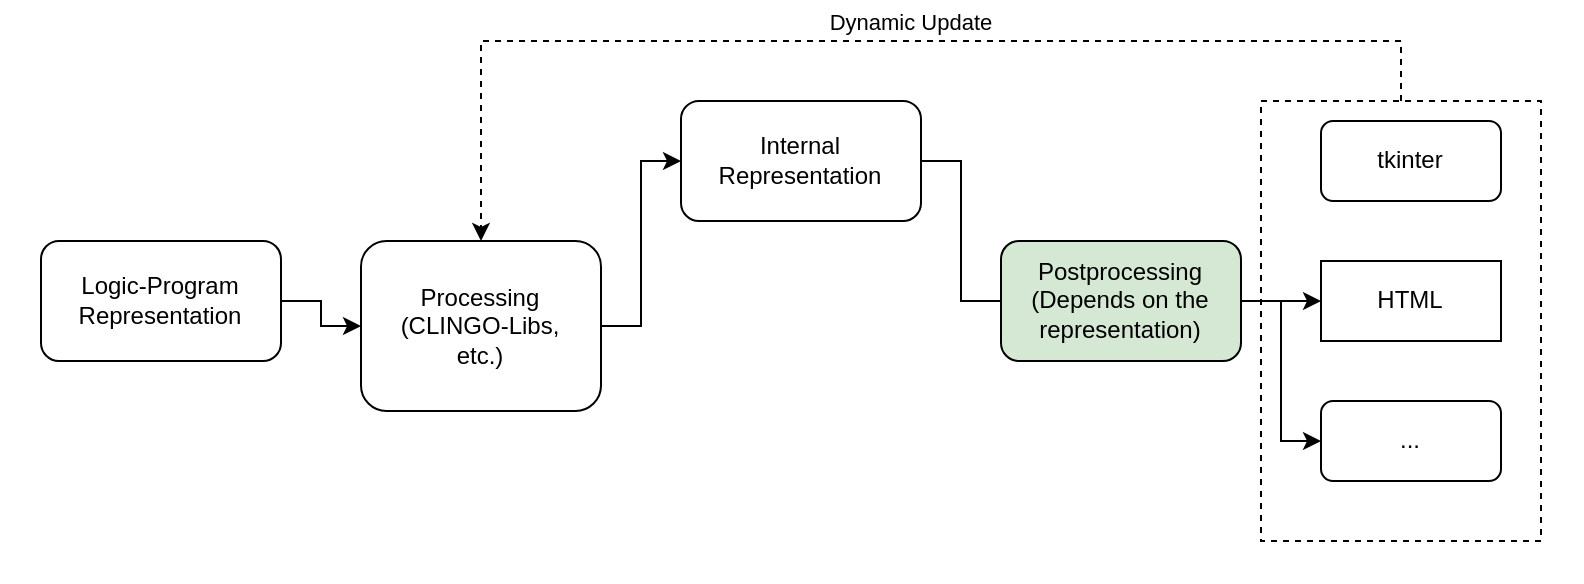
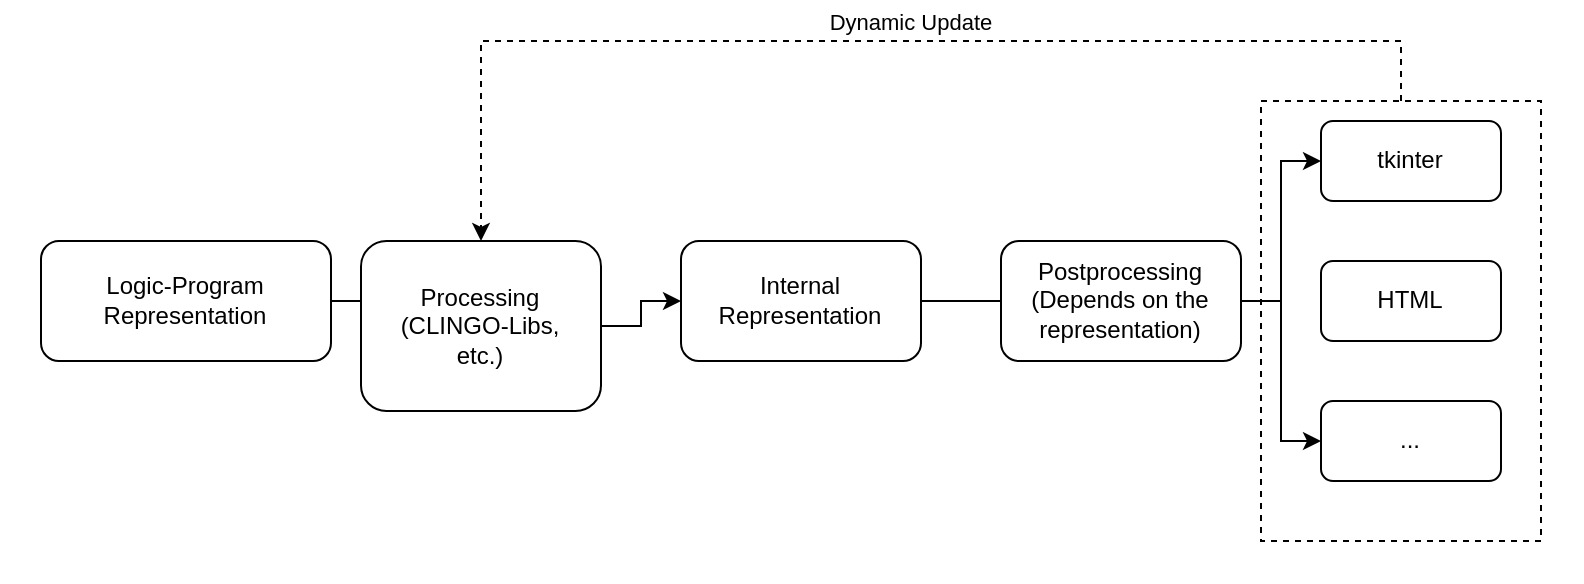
node "Internal Representation": moved (801, 161) -> (801, 301)
node "Logic-Program Representation": size 240x120 -> 290x120
node "Postprocessing (Depends on the representation)": fillcolor #d5e8d4 -> #ffffff
edge "Postprocessing (Depends on the representation)" -> "HTML": now "Postprocessing (Depends on the representation)" -> "tkinter"
node "HTML": shape rectangle -> rounded rectangle
